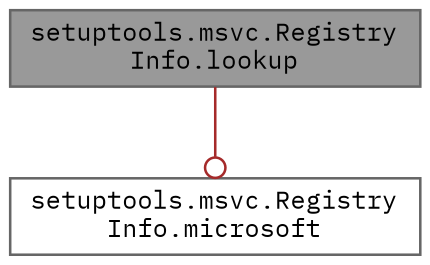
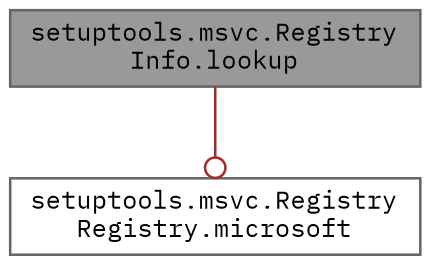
node "setuptools.msvc.Registry Info.microsoft": label "setuptools.msvc.Registry Info.microsoft" -> "setuptools.msvc.Registry Registry.microsoft"
